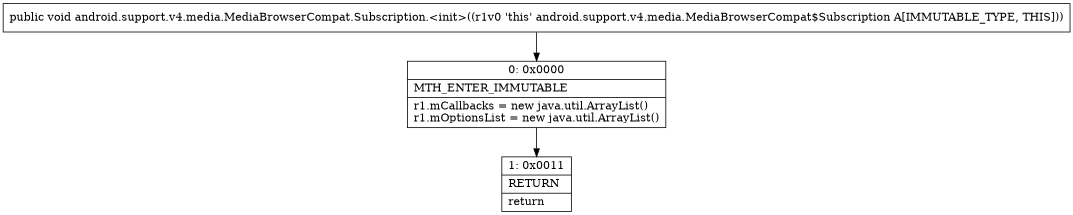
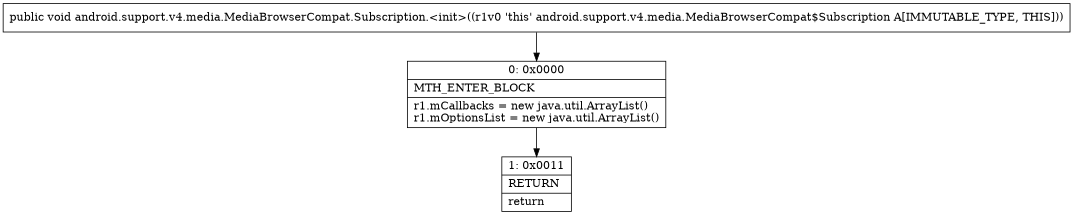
node "0: 0x0000": text "MTH_ENTER_IMMUTABLE" -> "MTH_ENTER_BLOCK"
